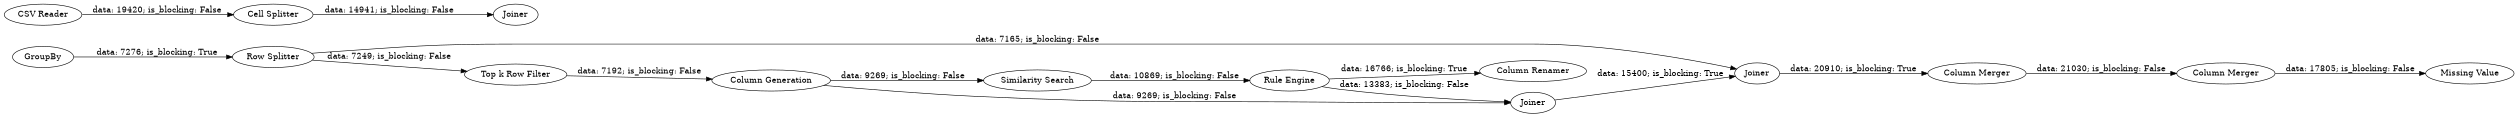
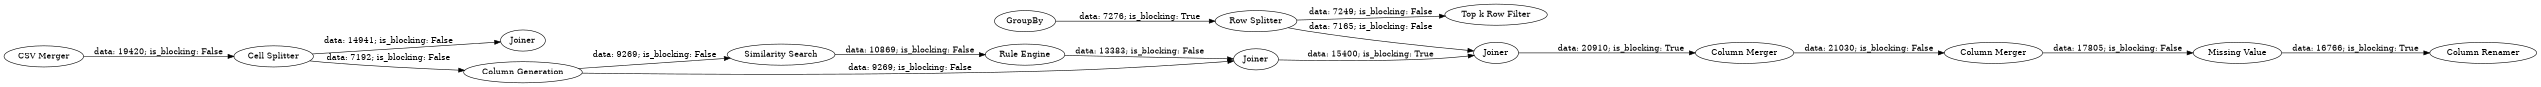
node "CSV Reader": label "CSV Reader" -> "CSV Merger"
edge "Rule Engine" -> "Column Renamer": now "Missing Value" -> "Column Renamer"
edge "Top k Row Filter" -> "Column Generation": now "Cell Splitter" -> "Column Generation"
